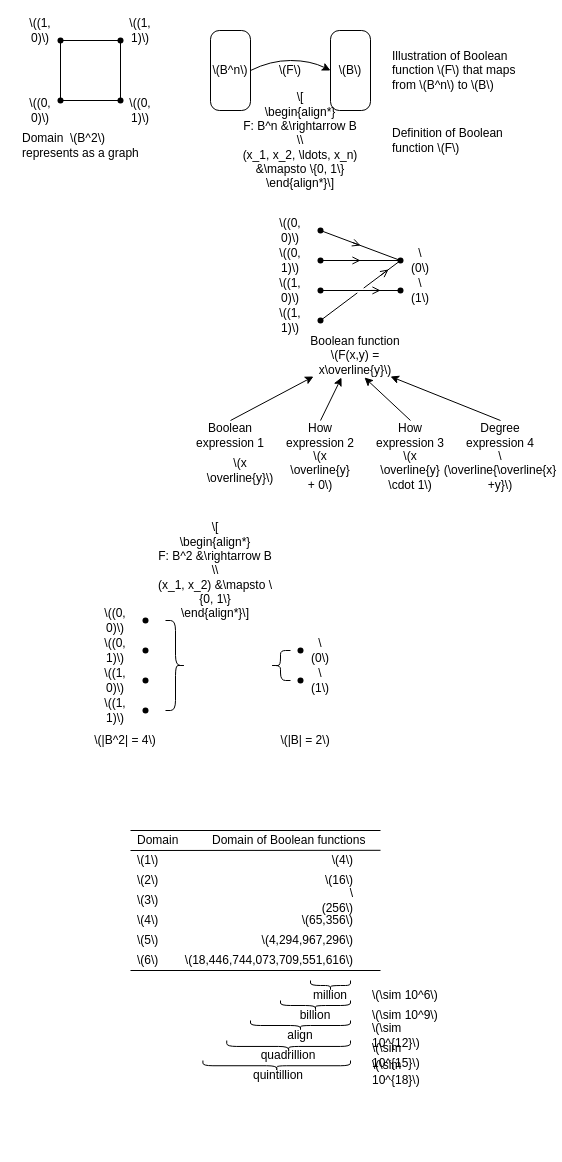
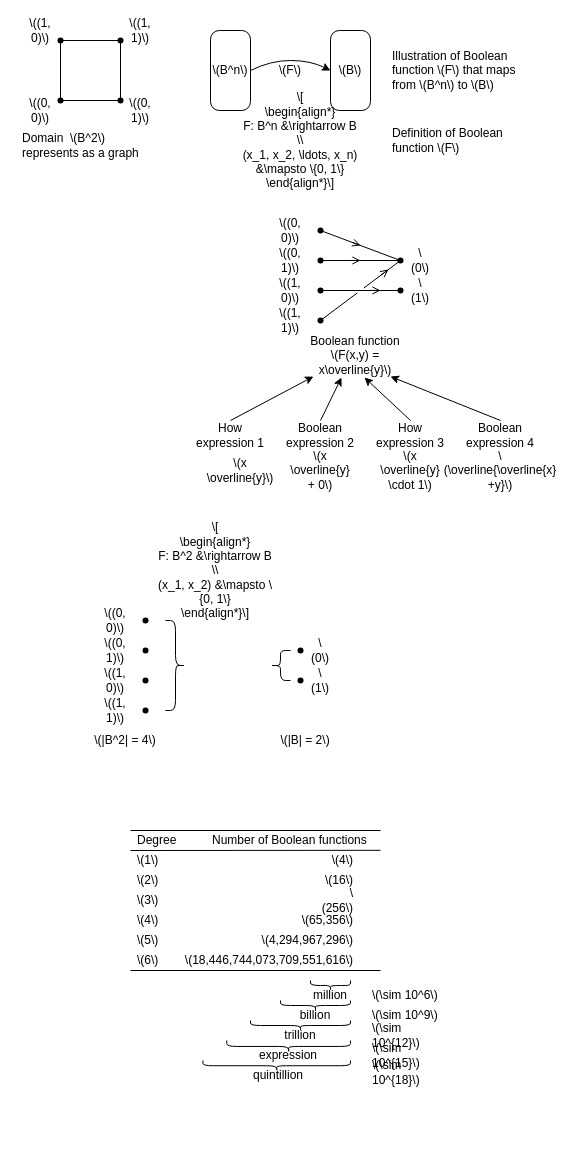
node "Boolean expression 1": label "Boolean expression 1" -> "How expression 1"
node "How expression 2": label "How expression 2" -> "Boolean expression 2"
node "Degree expression 4": label "Degree expression 4" -> "Boolean expression 4"
node "Domain": label "Domain" -> "Degree"
node "Domain of Boolean functions": label "Domain of Boolean functions" -> "Number of Boolean functions"
node "align": label "align" -> "trillion"
node "quadrillion": label "quadrillion" -> "expression"
